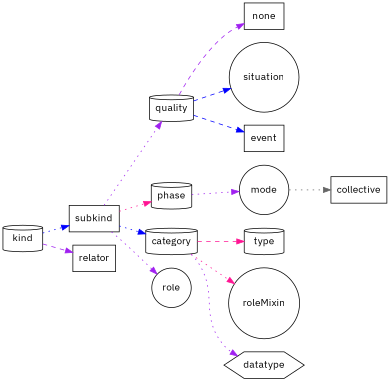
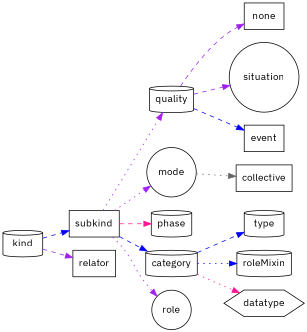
edge "quality" -> "situation": color blue -> purple
edge "phase" -> "mode": now "subkind" -> "mode"
edge "subkind" -> "phase": style dotted -> dashed
edge "subkind" -> "category": style dotted -> dashed
edge "kind" -> "subkind": style dotted -> dashed
edge "category" -> "type": color deeppink -> blue
edge "category" -> "roleMixin": color deeppink -> blue
node "roleMixin": shape circle -> cylinder
edge "category" -> "datatype": color purple -> deeppink
